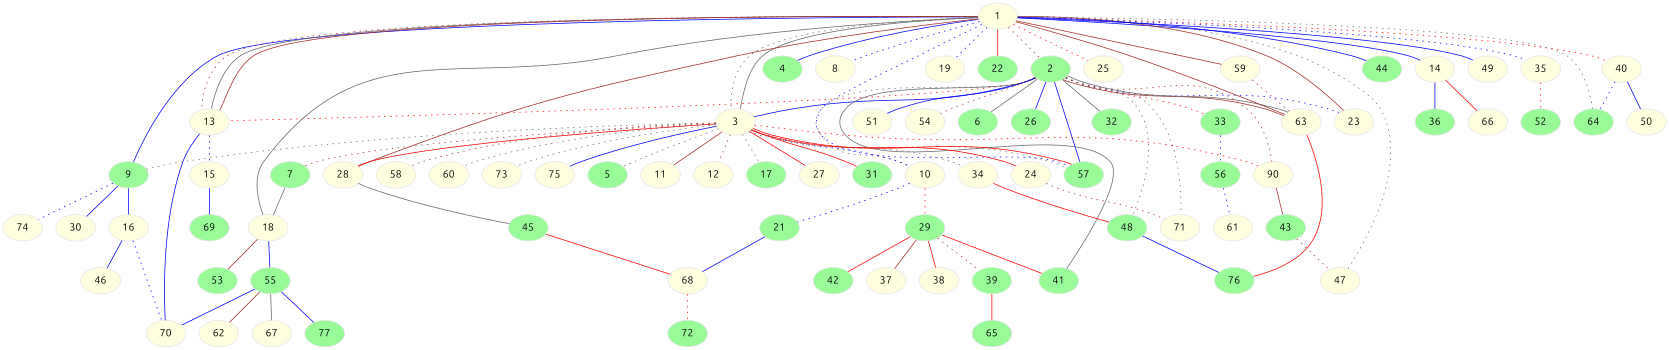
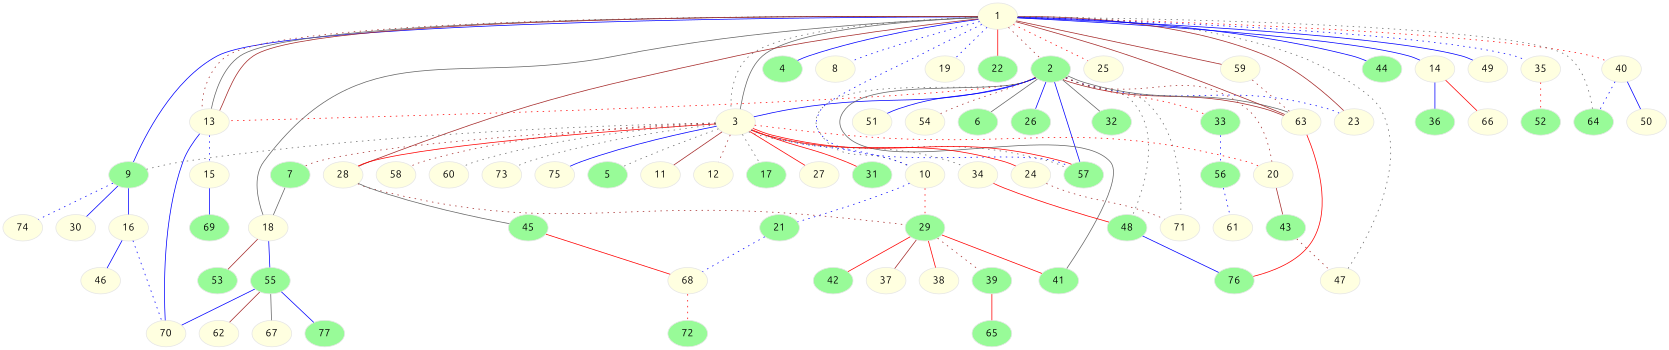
node "90": label "90" -> "20"
edge "28" -- "29": added
edge "21" -- "68": style solid -> dotted
